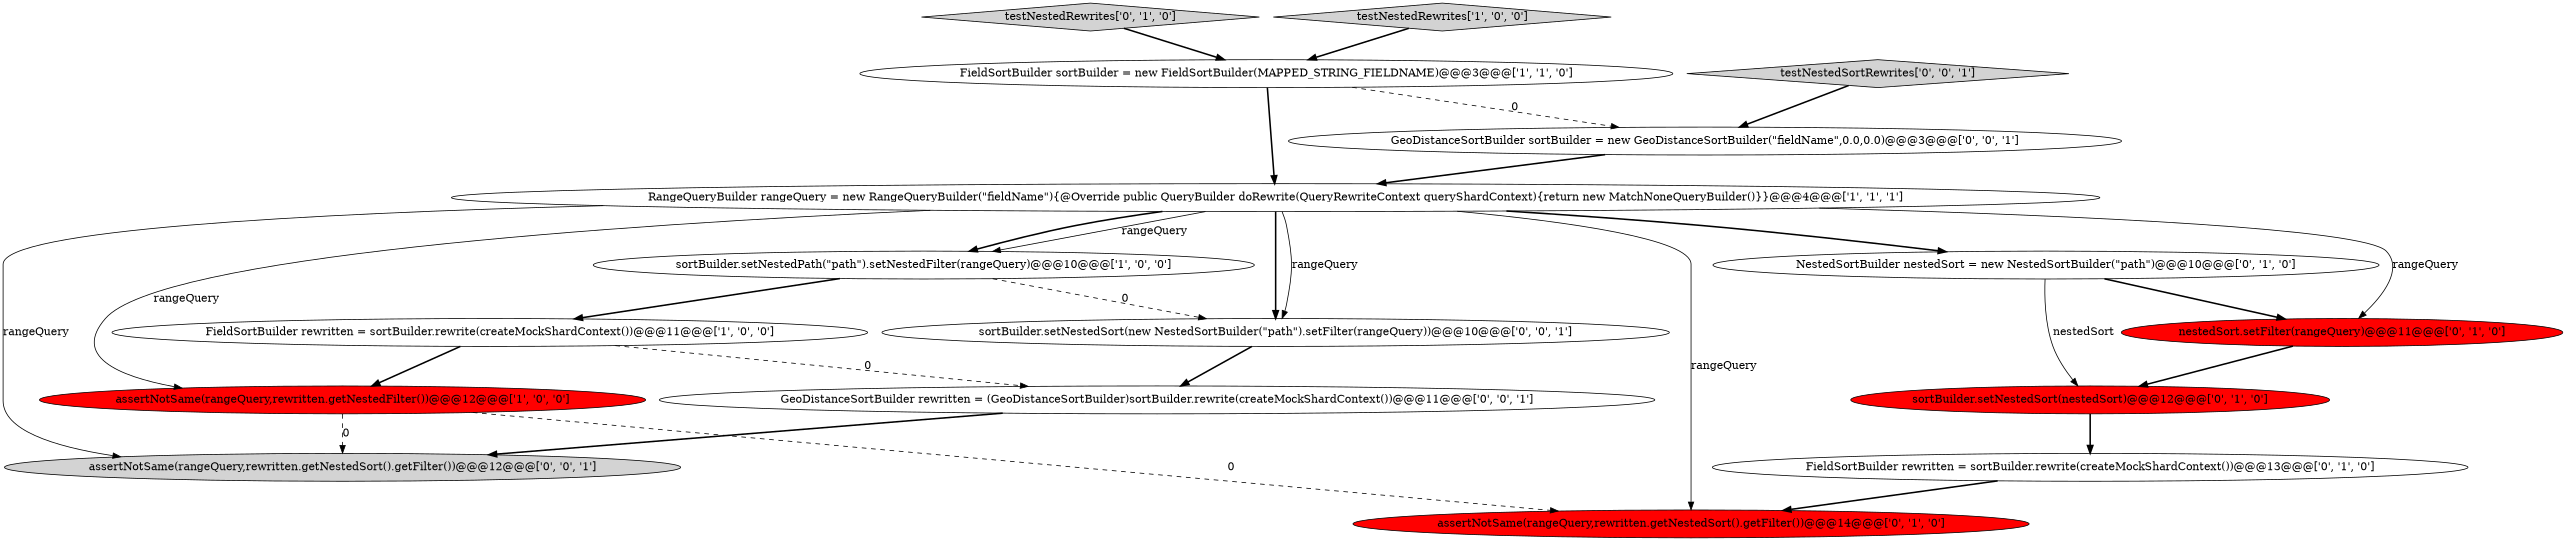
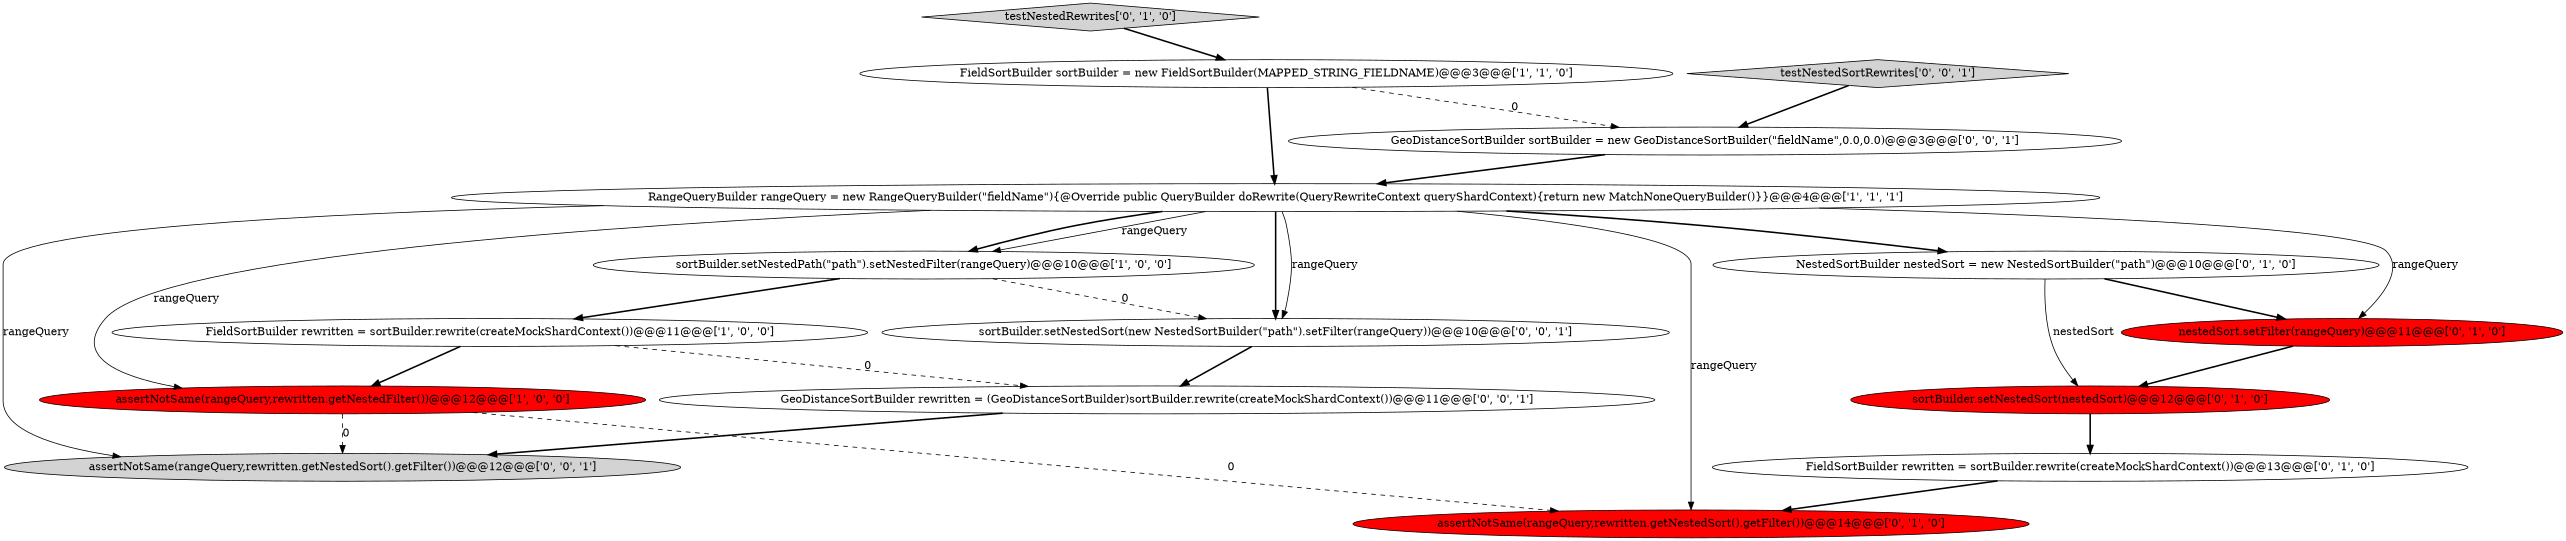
node "testNestedRewrites['1', '0', '0']": removed
